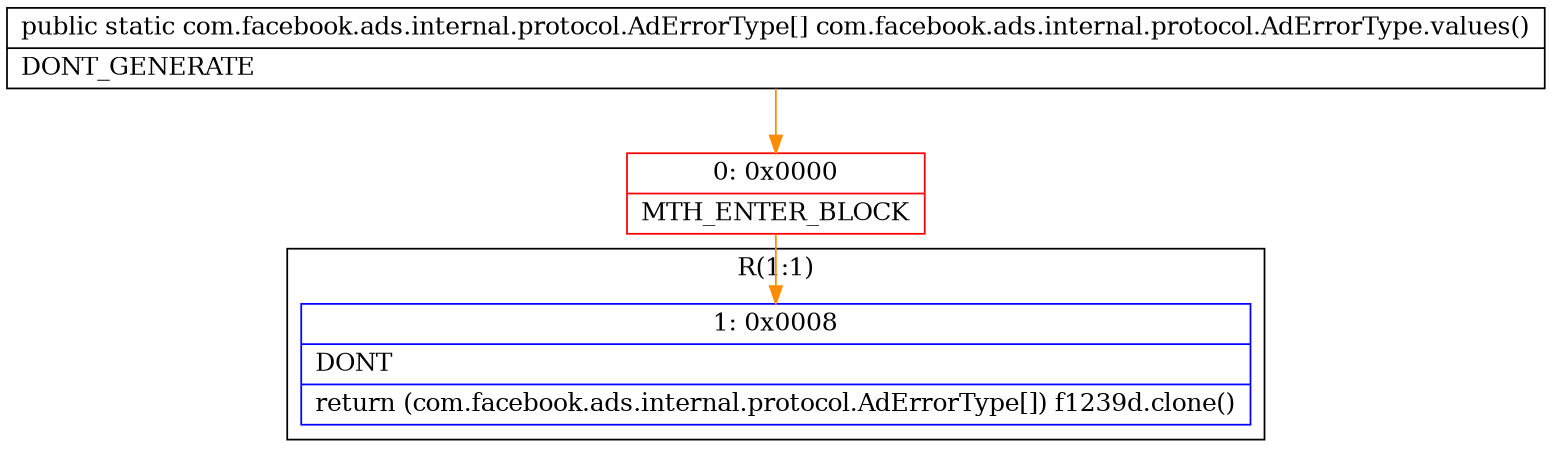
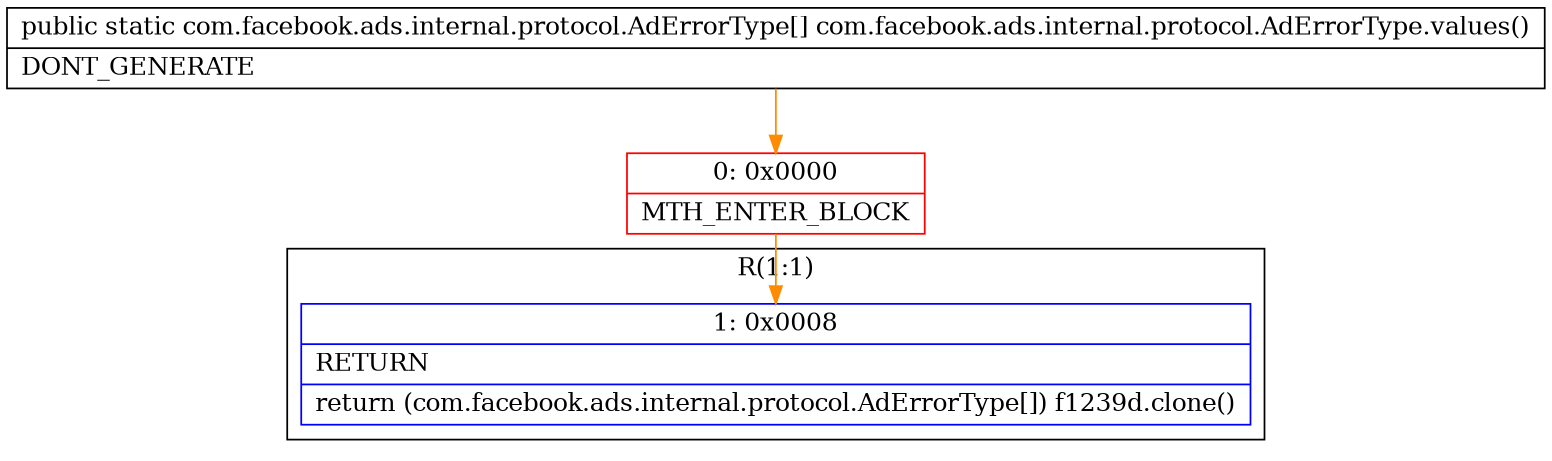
node "1: 0x0008": text "DONT" -> "RETURN"
